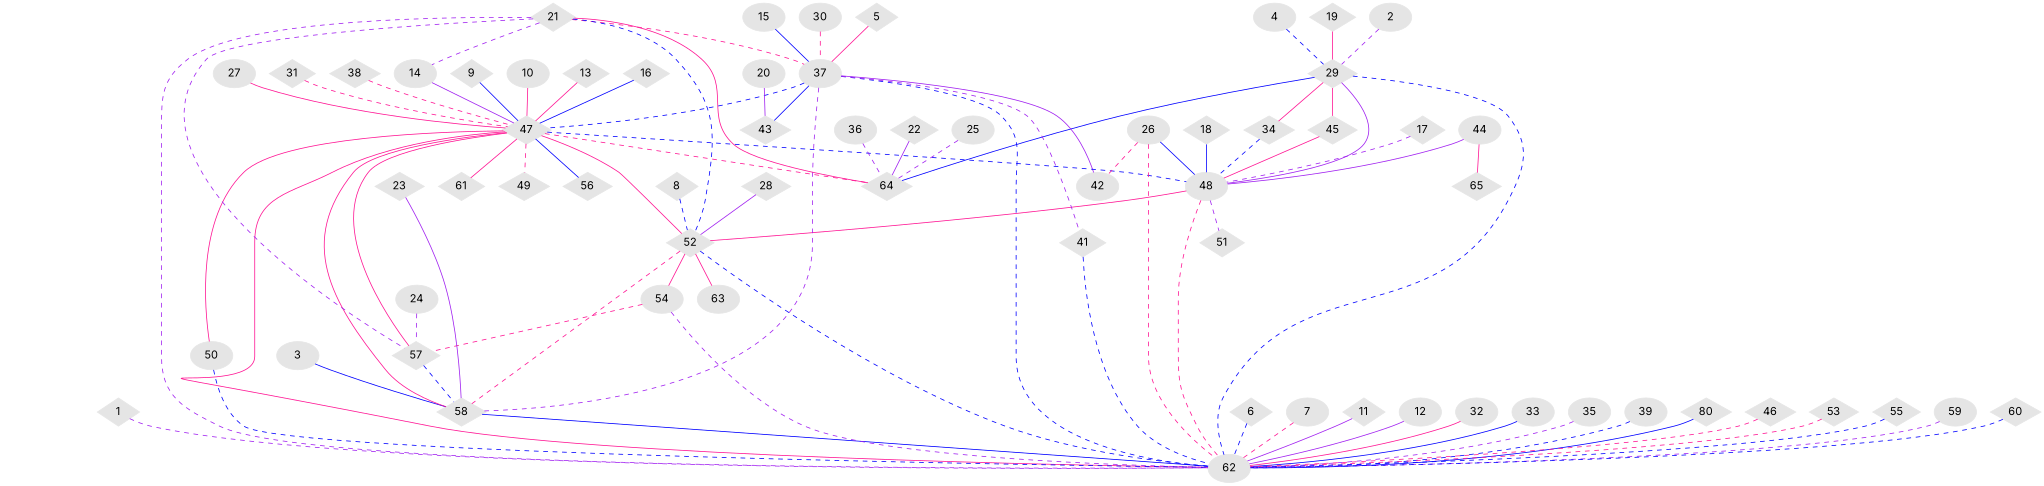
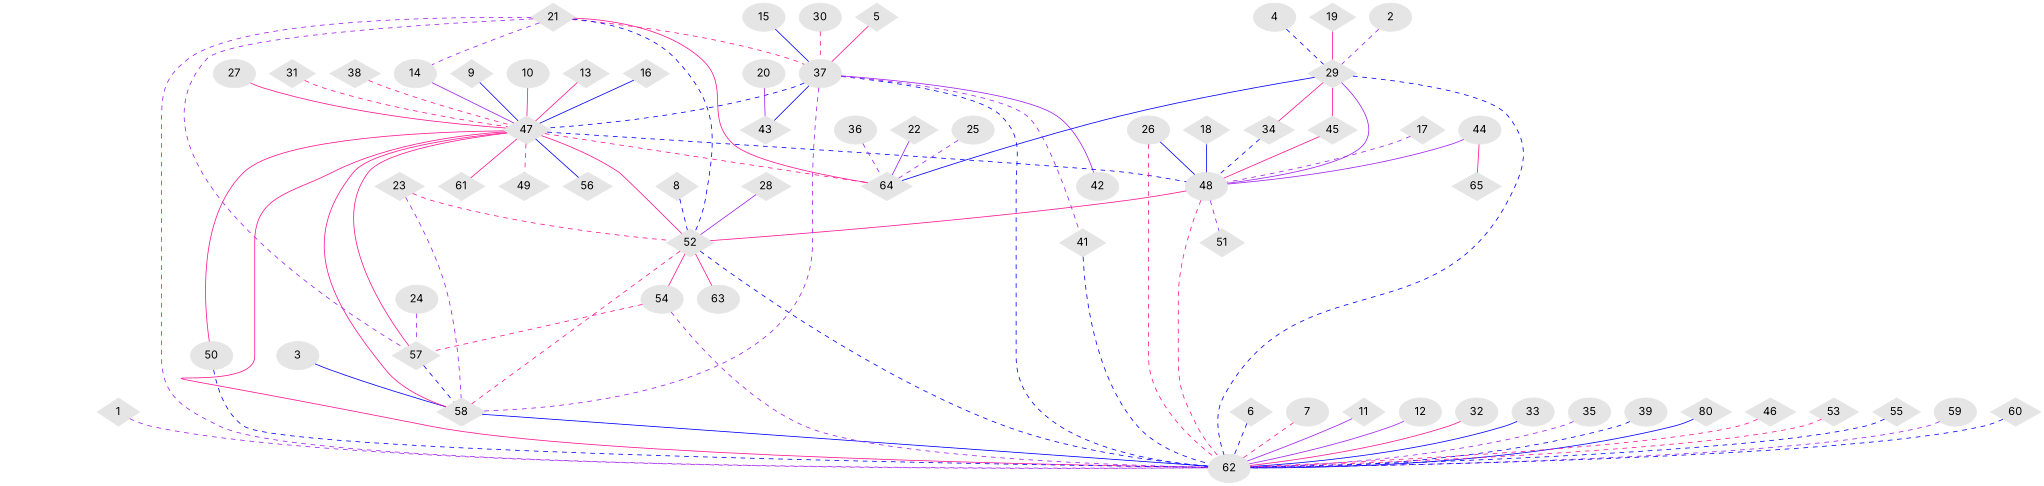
edge "26" -- "42": removed
edge "23" -- "52": added
edge "23" -- "58": style solid -> dashed
